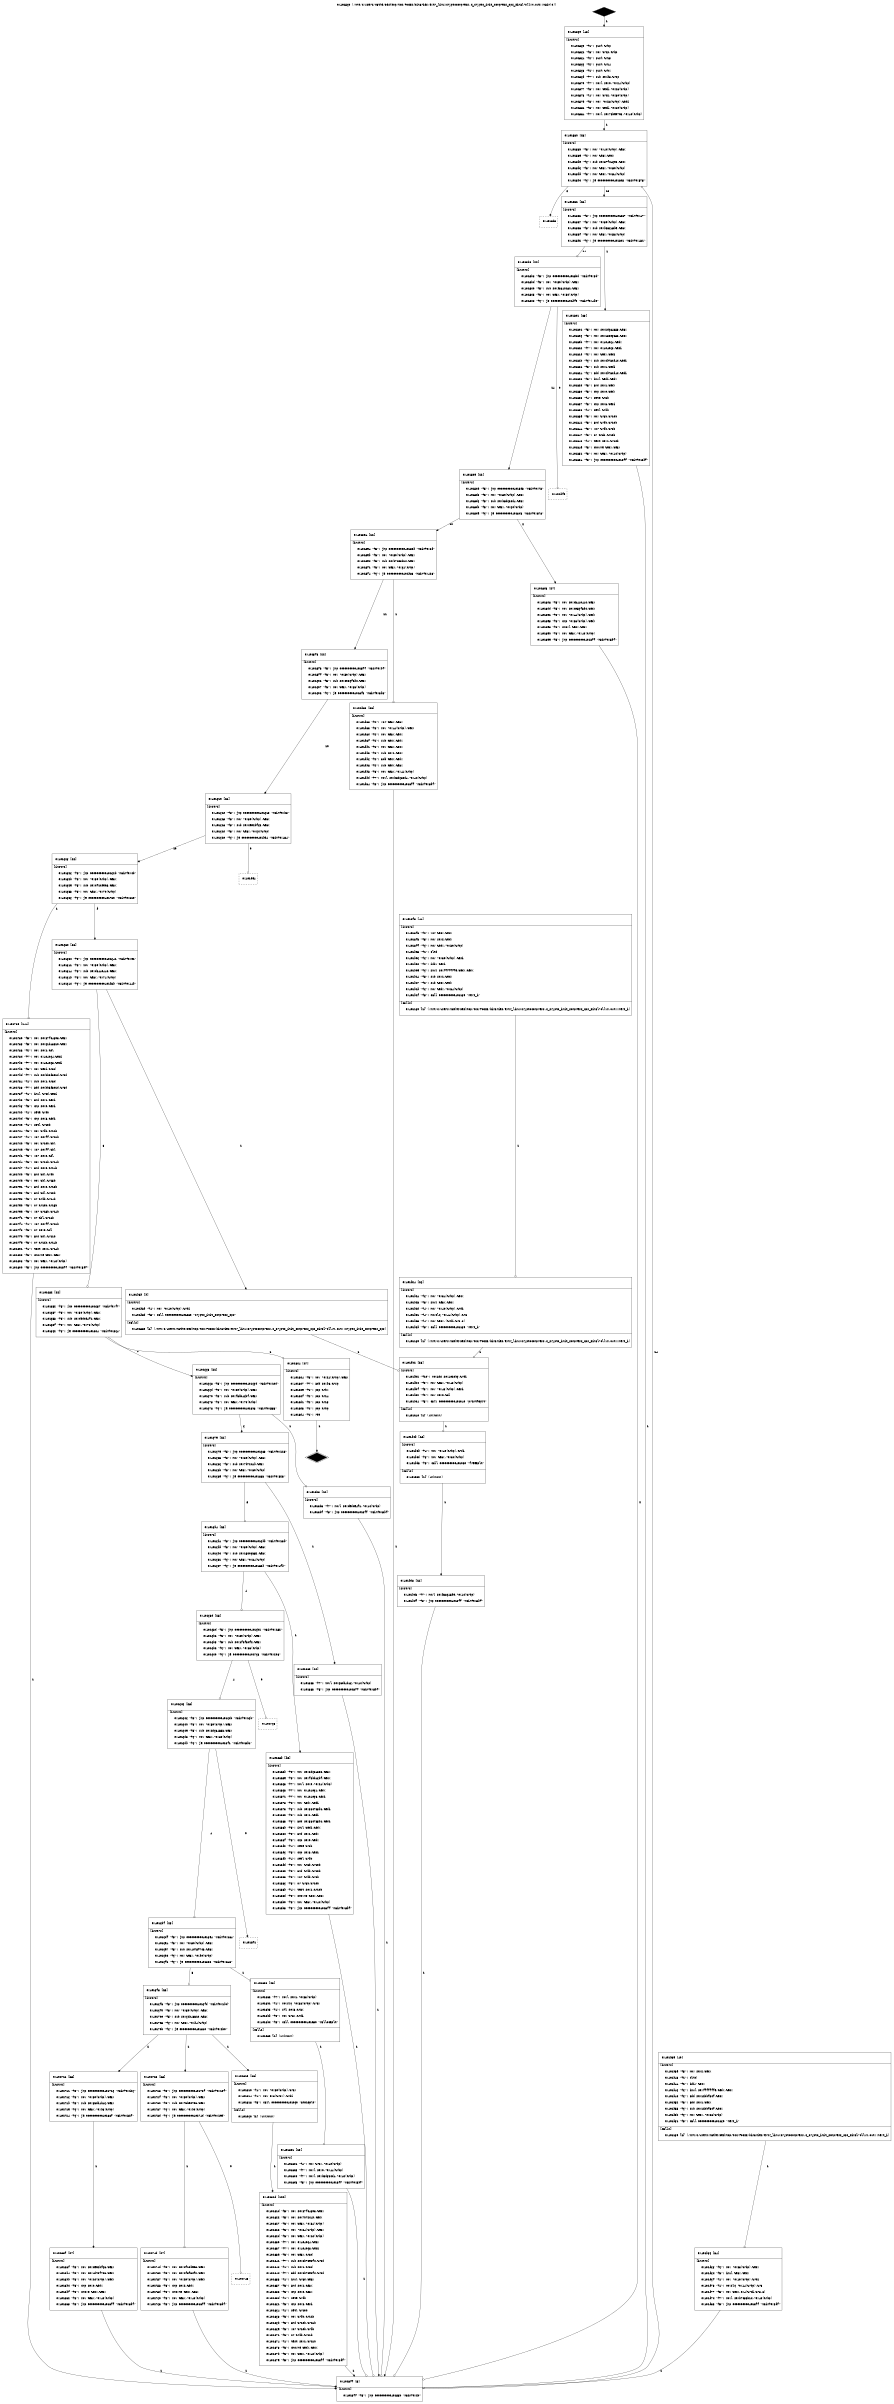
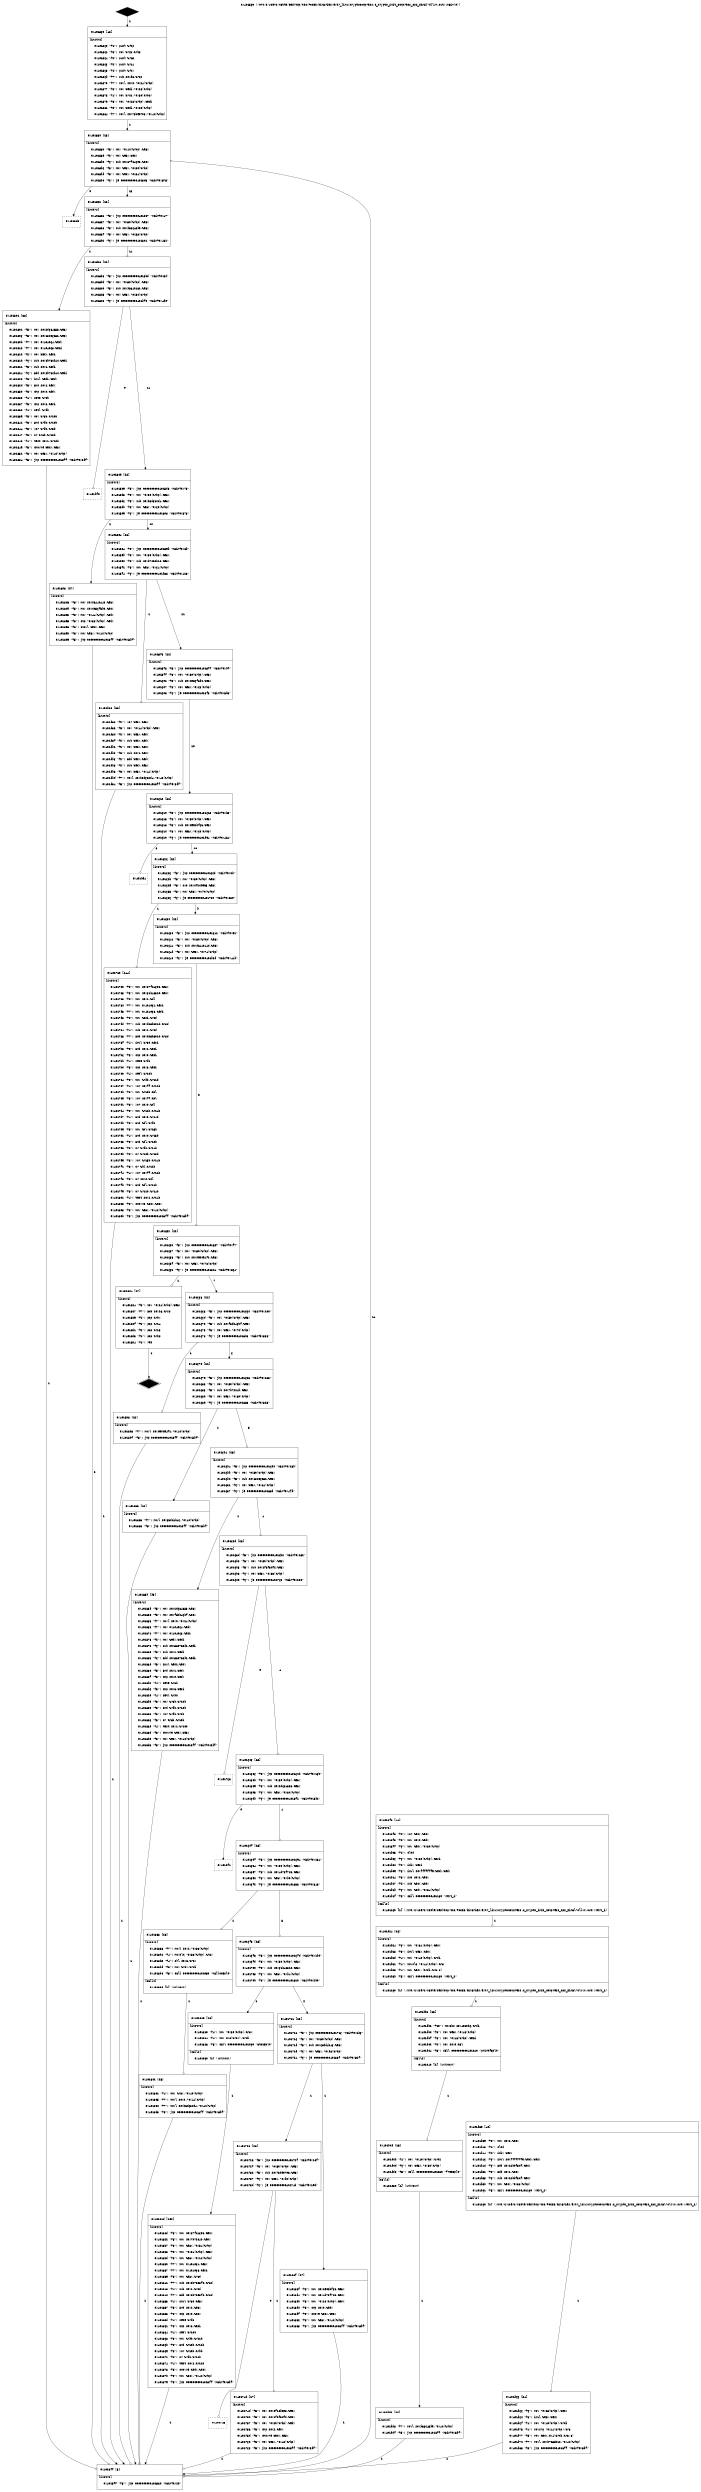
node "0x4019a9 [9]": removed
edge "0x4016f8 [25]" -> "0x40172a [25]": now "0x401711 [25]" -> "0x40172a [25]"
